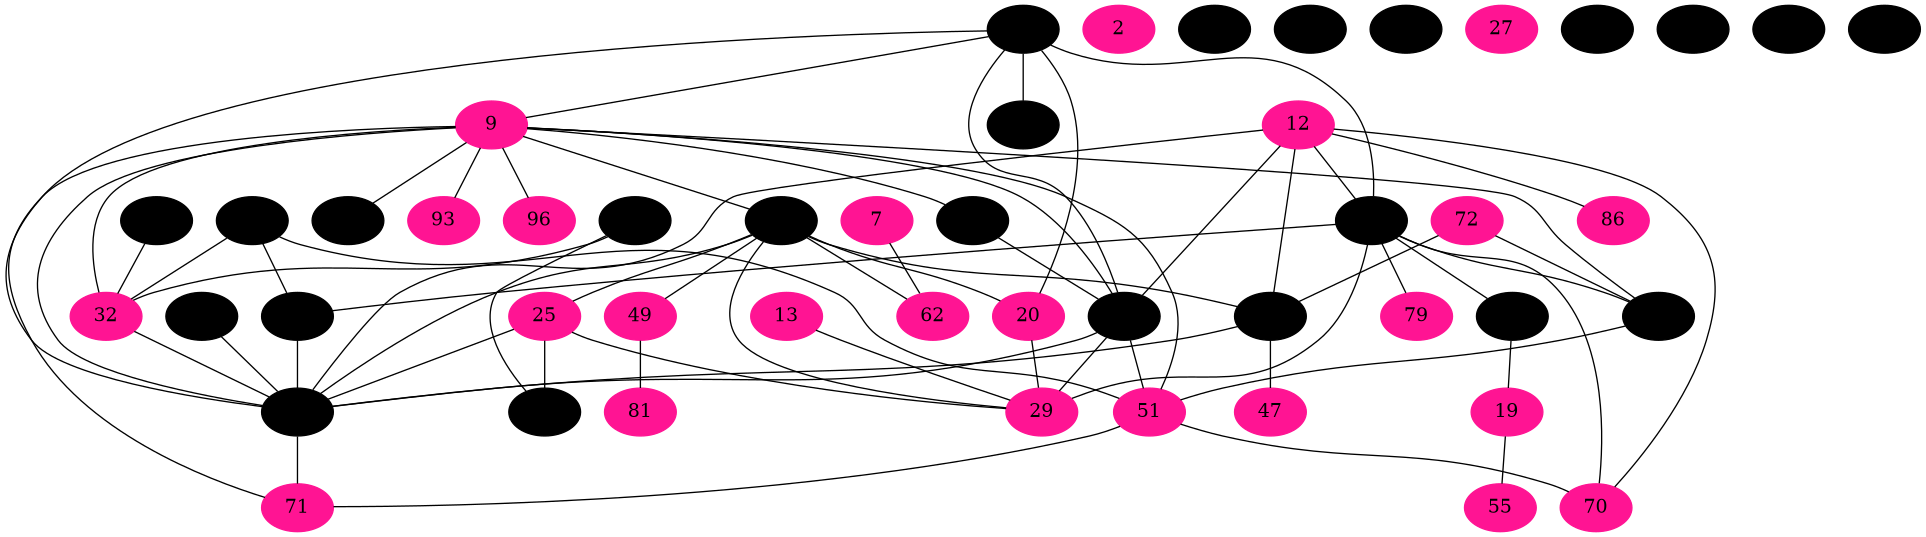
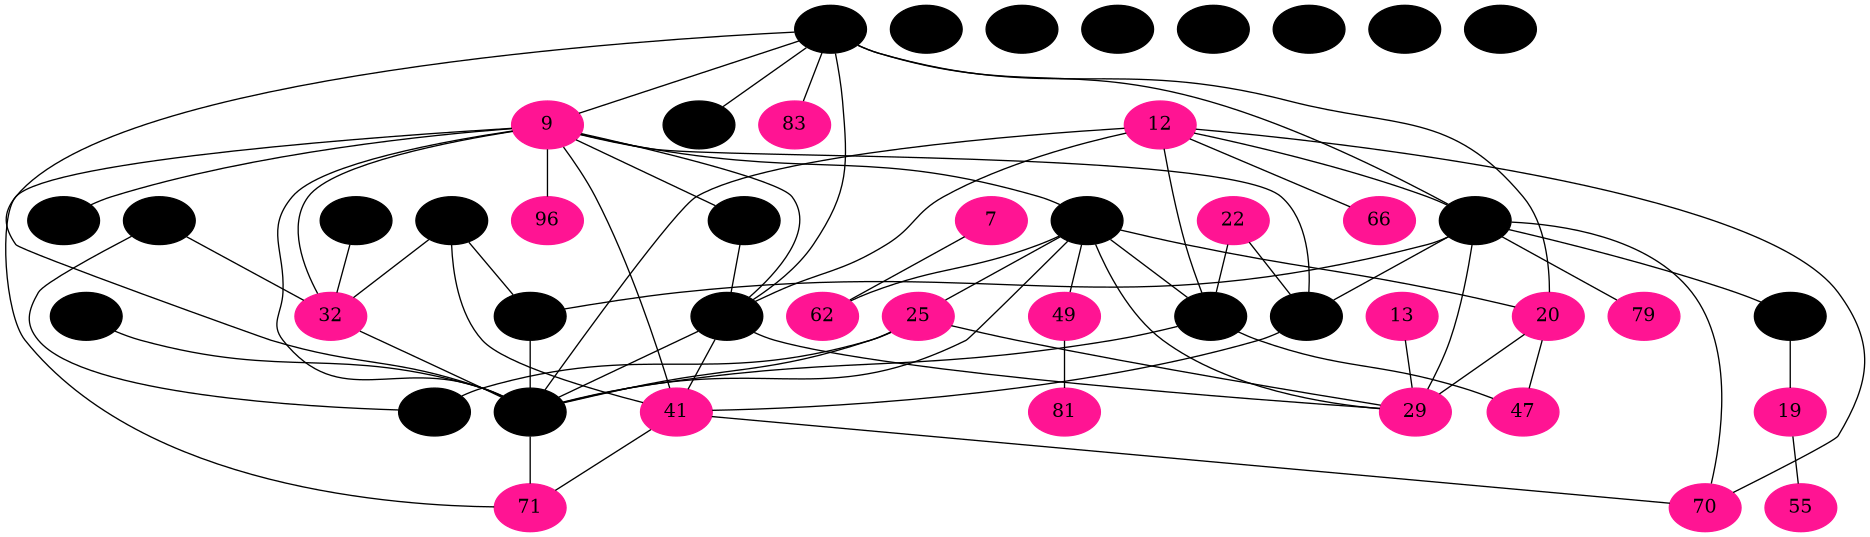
node "2": removed
node "27": removed
node "83": added
node "93": removed
node "72": label "72" -> "22"
node "86": label "86" -> "66"
edge "20" -- "47": added
node "51": label "51" -> "41"
